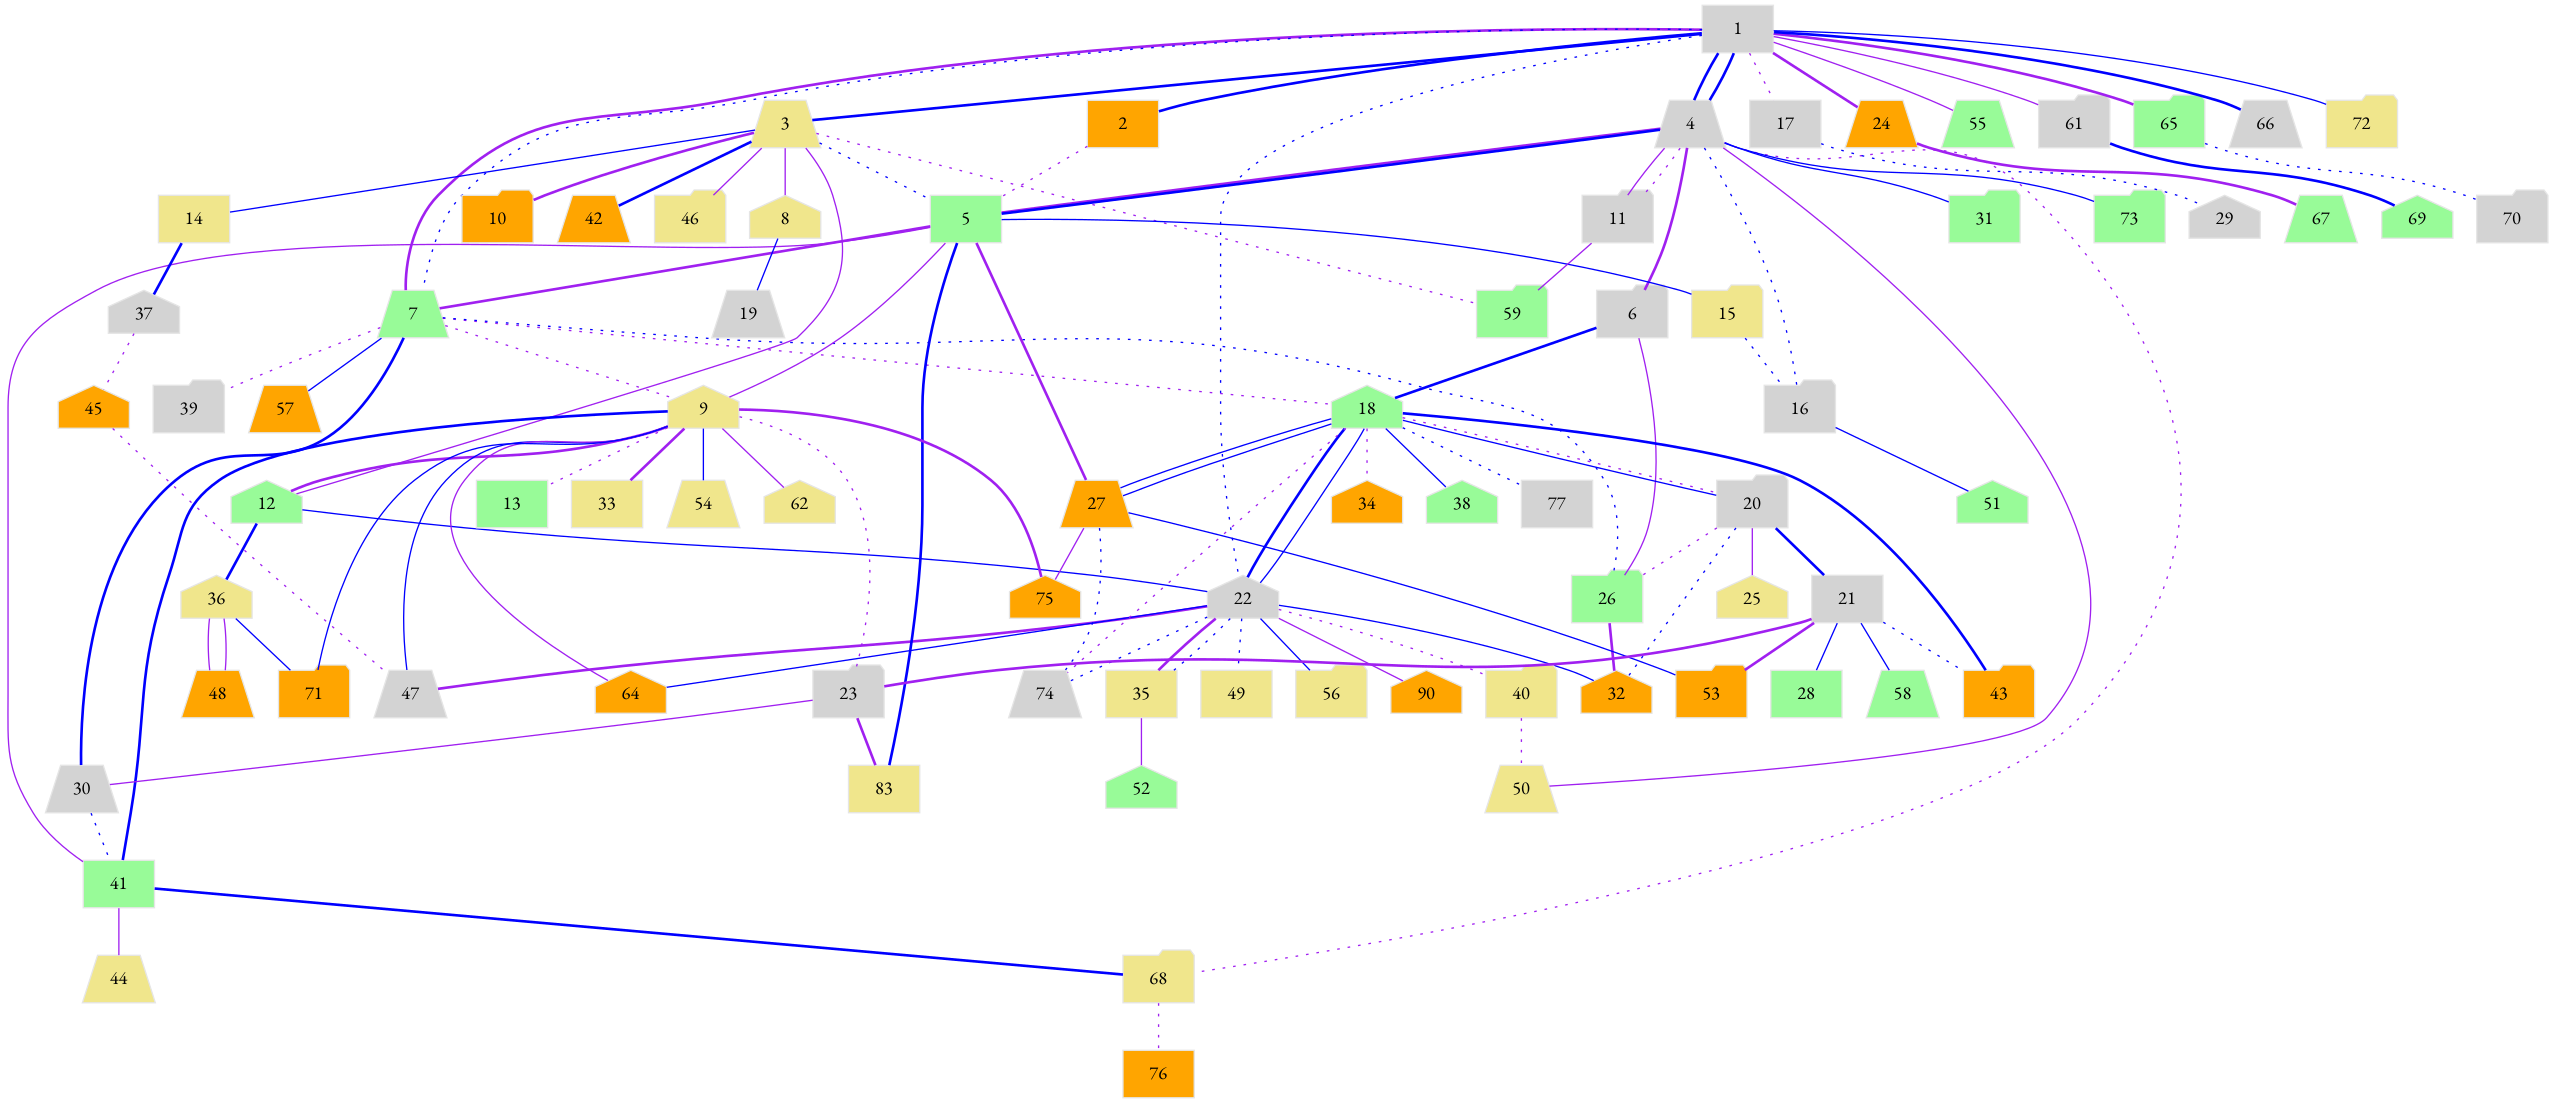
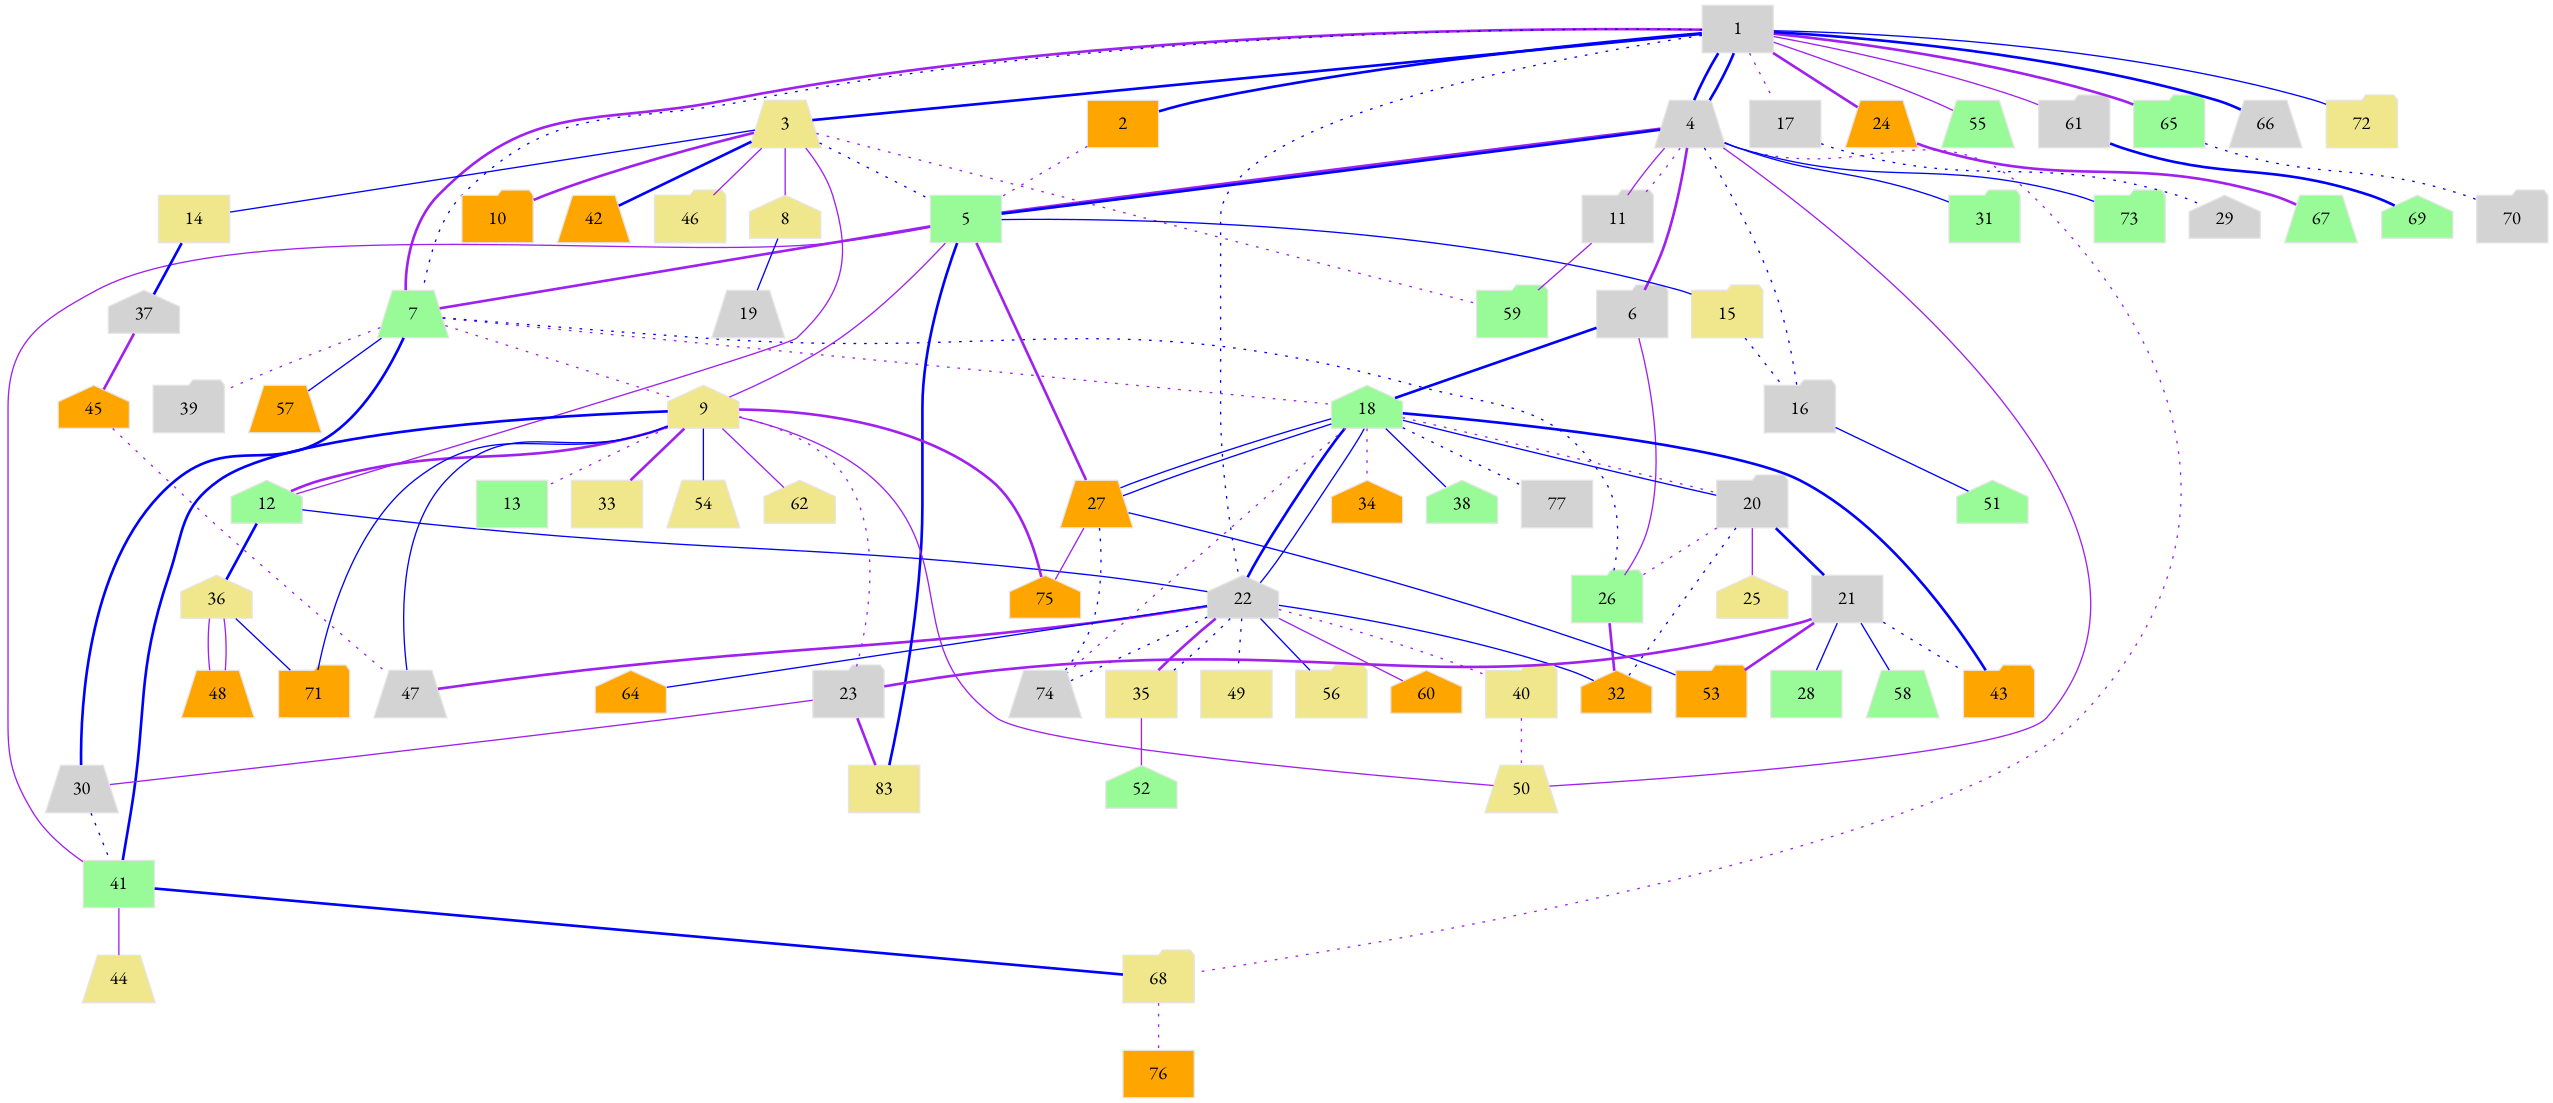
edge "37" -- "45": style dotted -> bold
edge "9" -- "64": now "9" -- "50"
node "90": label "90" -> "60"
